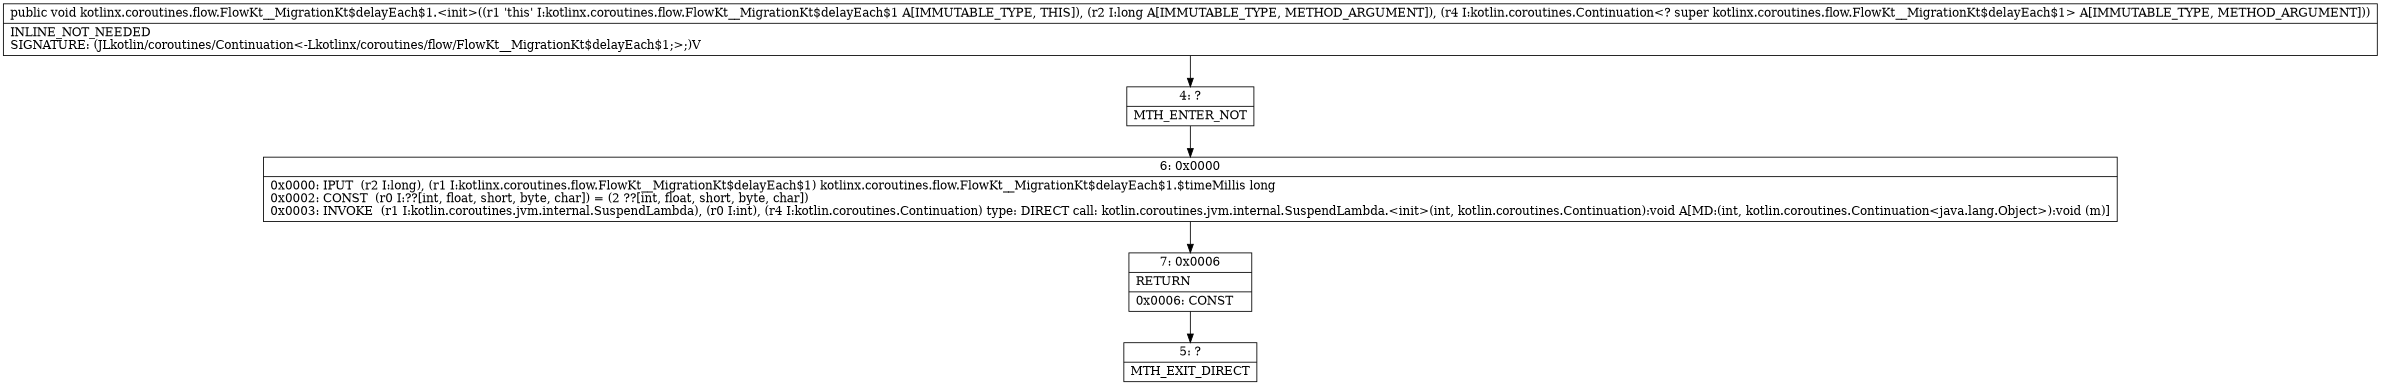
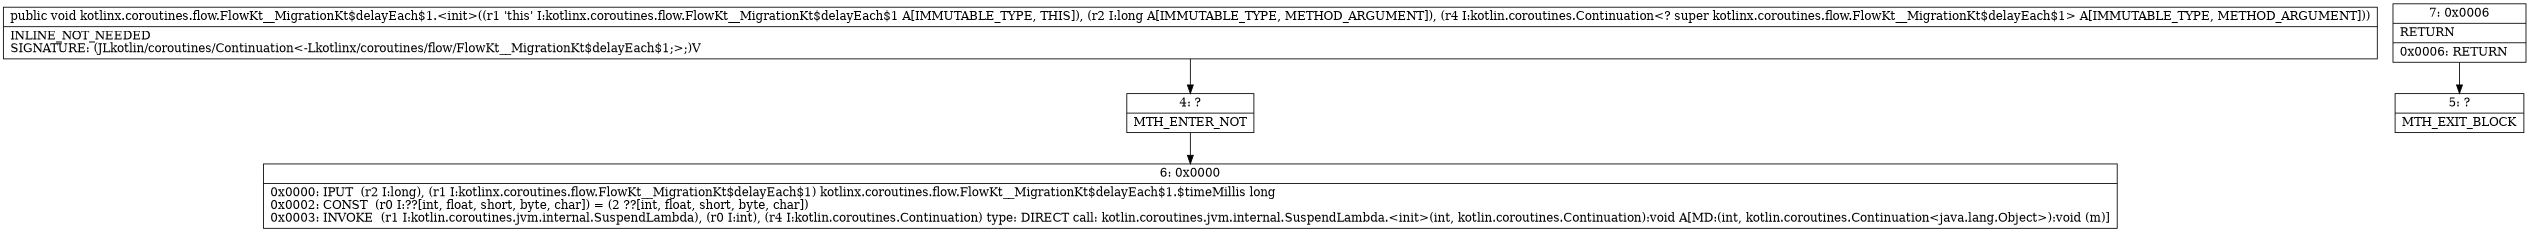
edge "6: 0x0000" -> "7: 0x0006": removed
node "7: 0x0006": text "0x0006: CONST" -> "0x0006: RETURN"
node "5: ?": text "MTH_EXIT_DIRECT" -> "MTH_EXIT_BLOCK"
